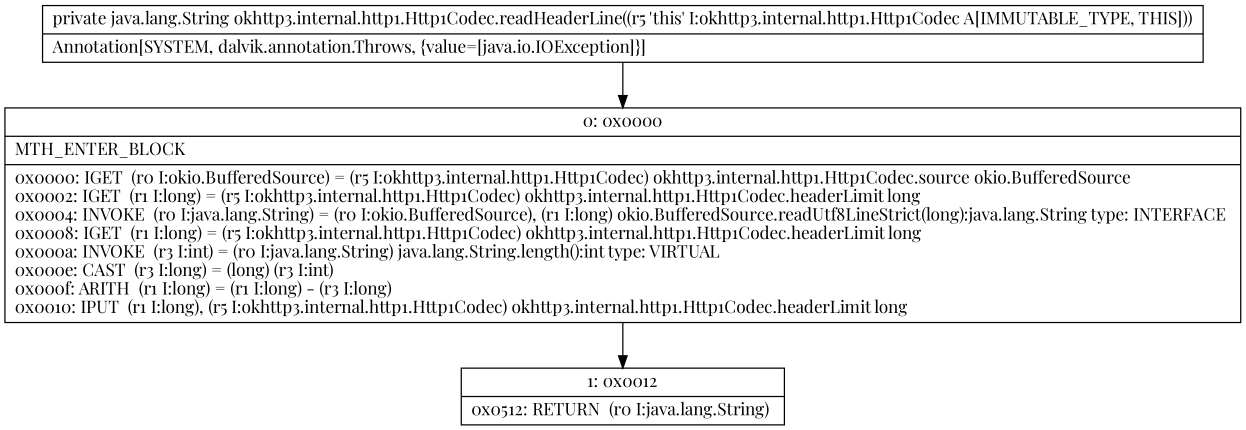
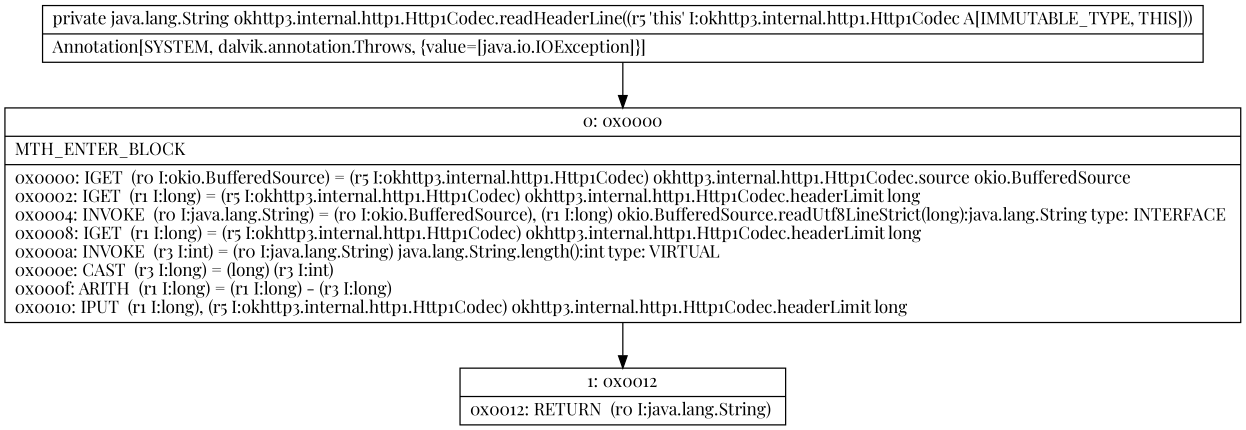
node "1: 0x0012": text "0x0512: RETURN  (r0 I:java.lang.String)" -> "0x0012: RETURN  (r0 I:java.lang.String)"
